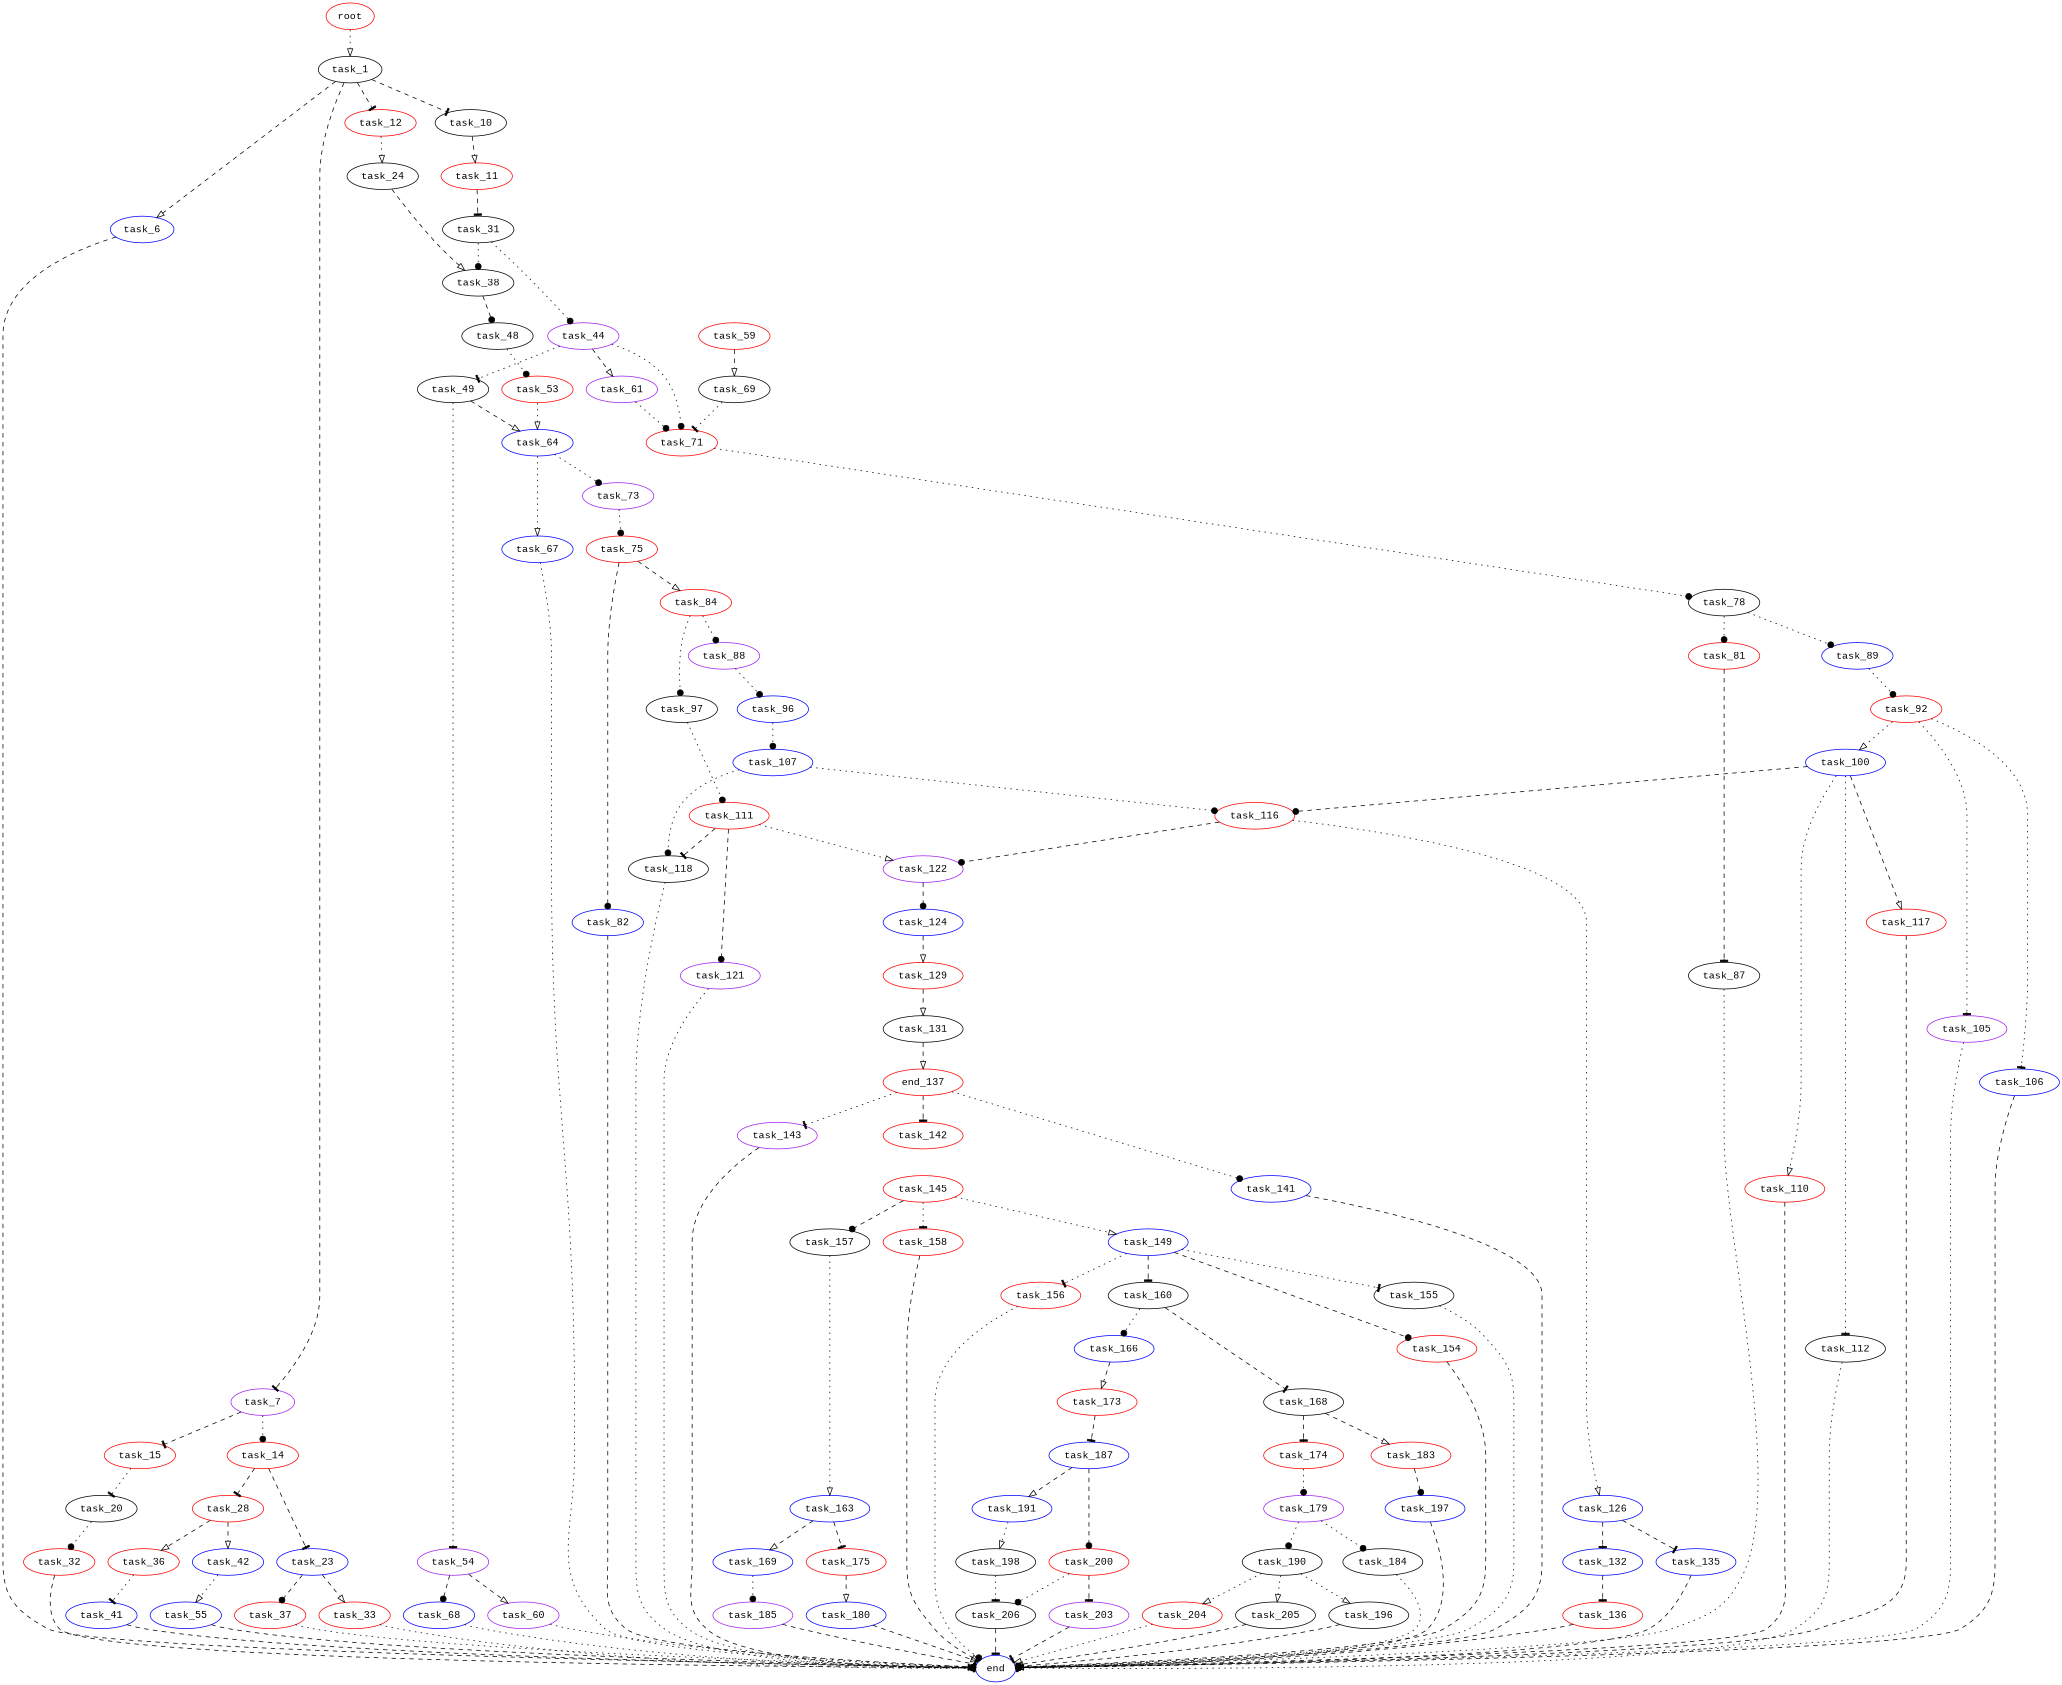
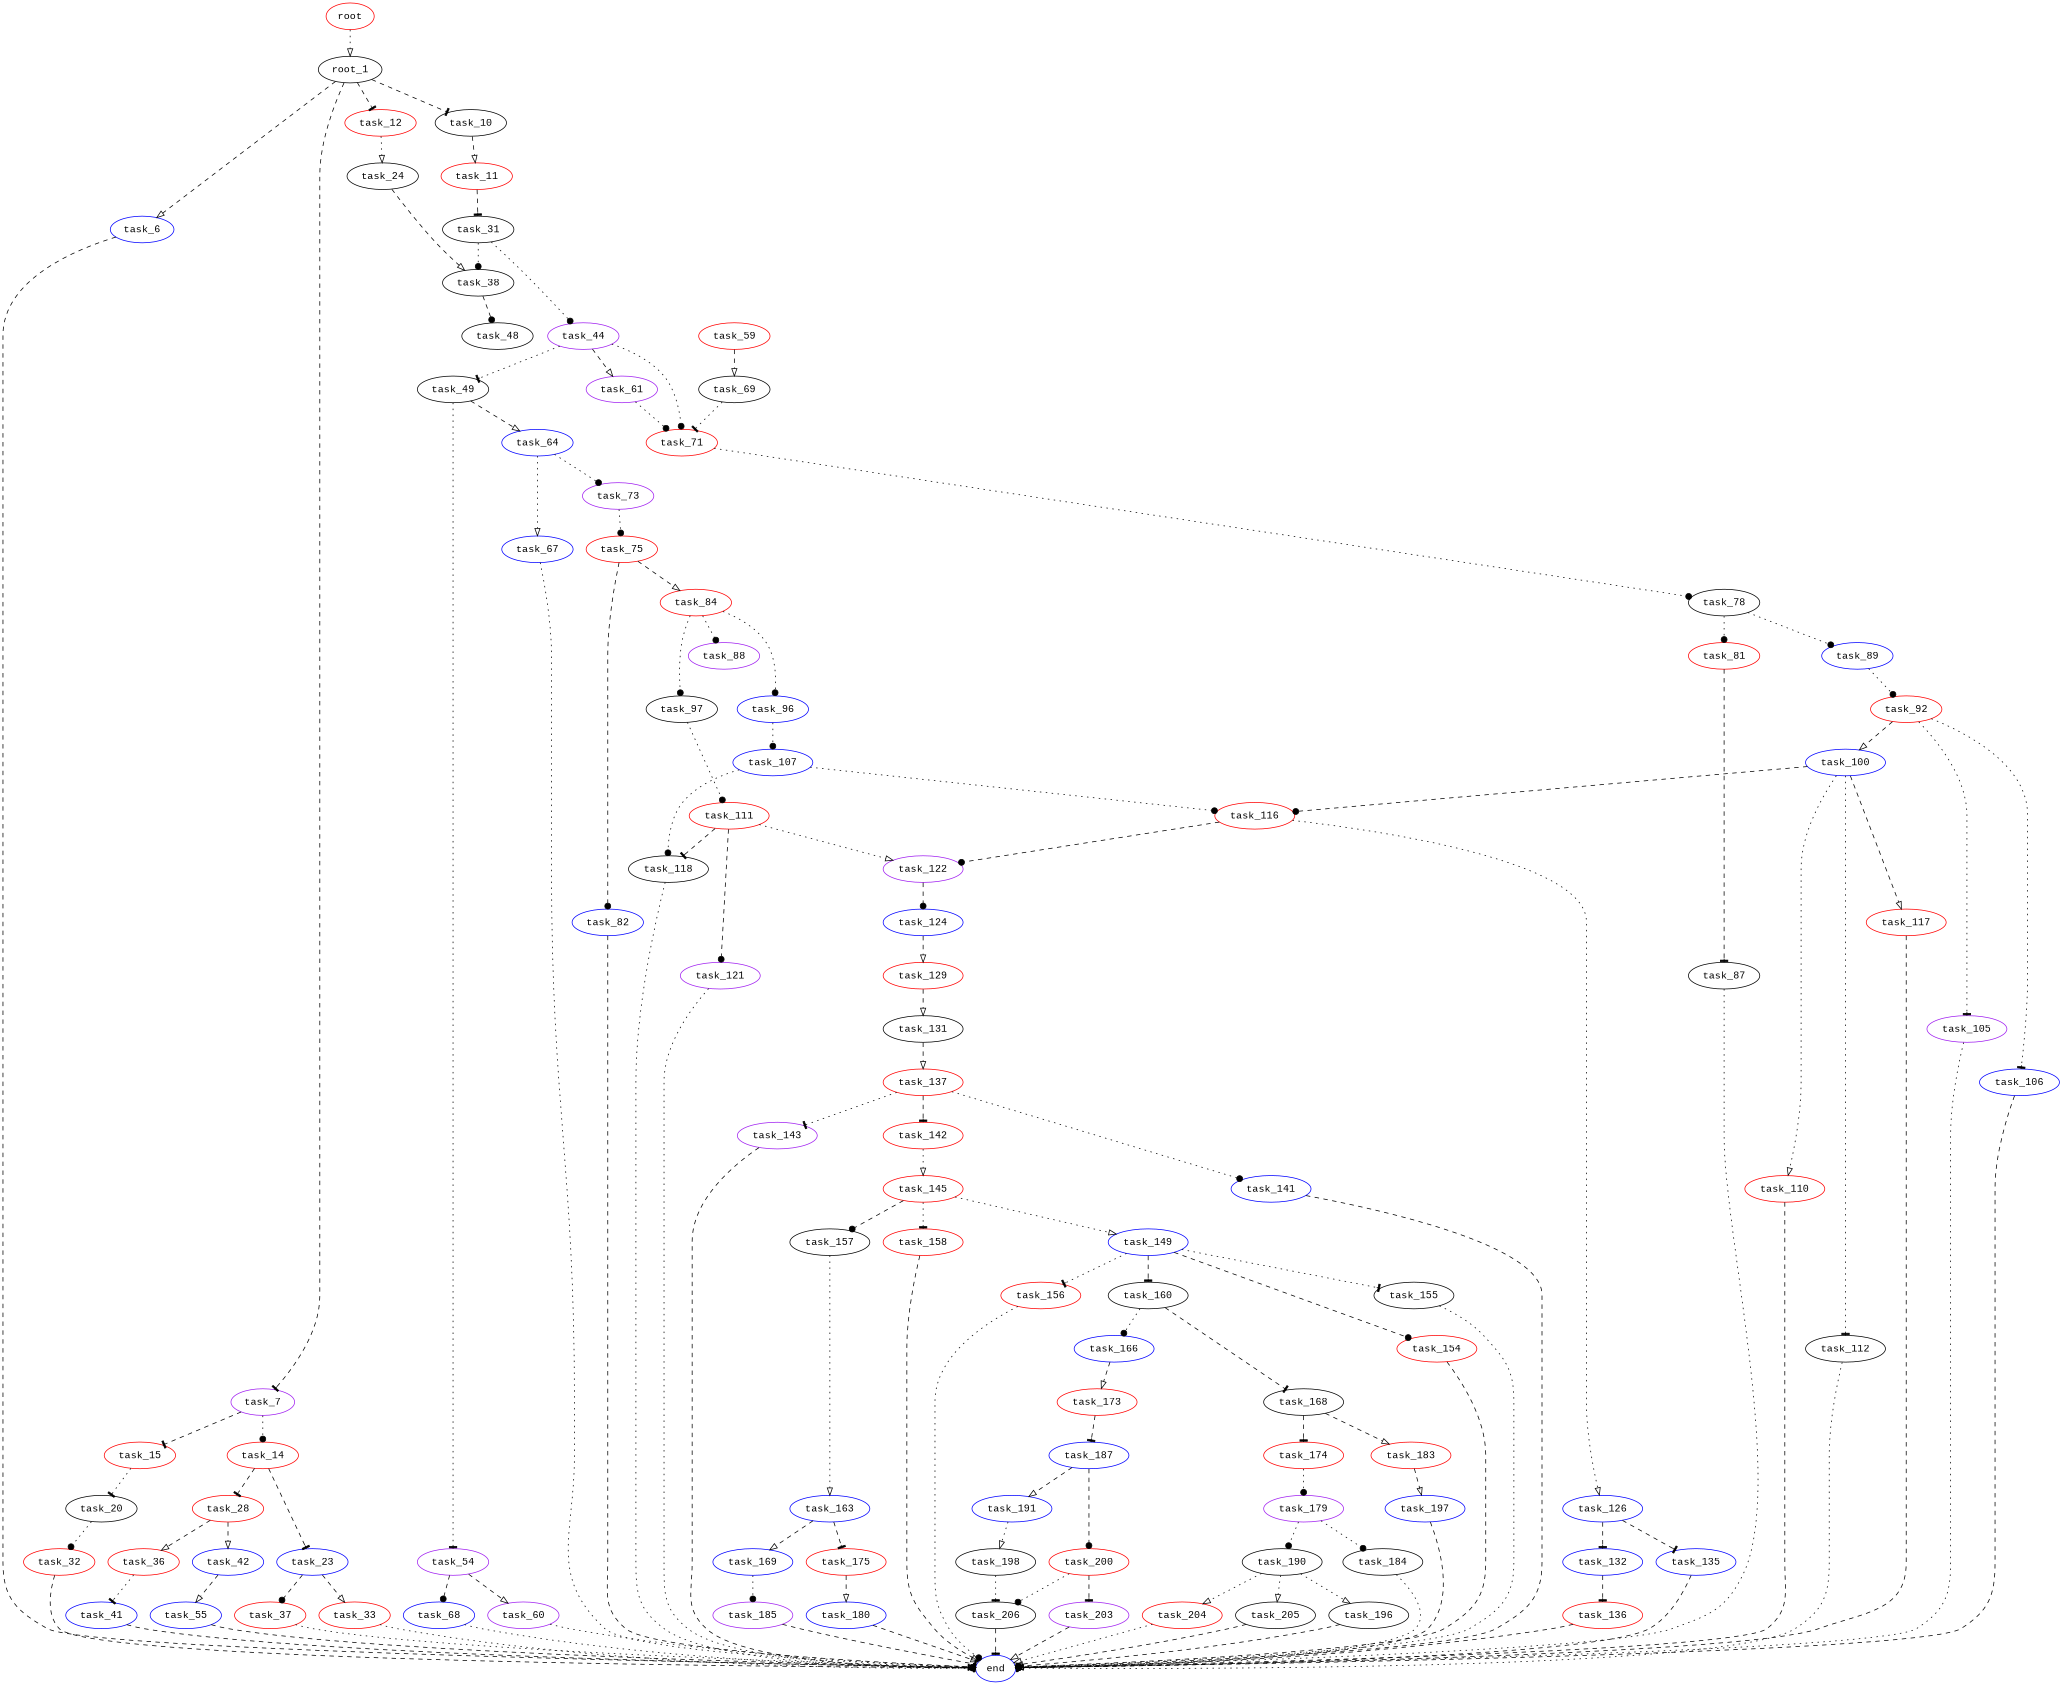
node "task_1": label "task_1" -> "root_1"
node "task_53": removed
edge "task_88" -> "task_96": now "task_84" -> "task_96"
edge "task_92" -> "task_100": style dotted -> dashed
node "end_137": label "end_137" -> "task_137"
edge "task_142" -> "task_145": added
edge "task_183" -> "task_197": arrowhead dot -> onormal
edge "task_42" -> "task_55": style dotted -> dashed
edge "task_203" -> "end": arrowhead tee -> onormal
